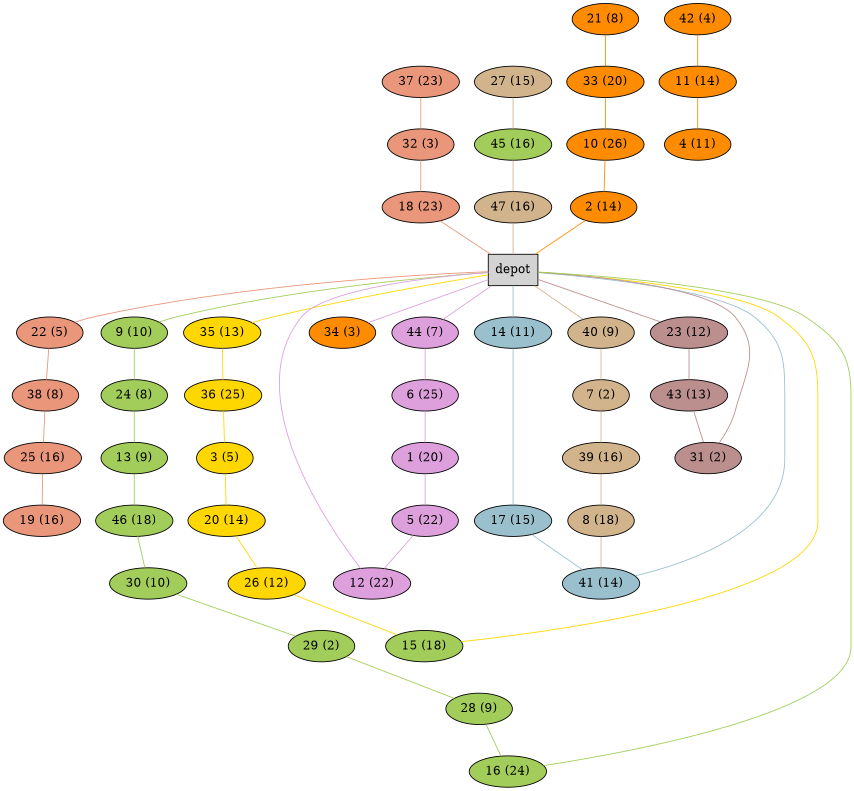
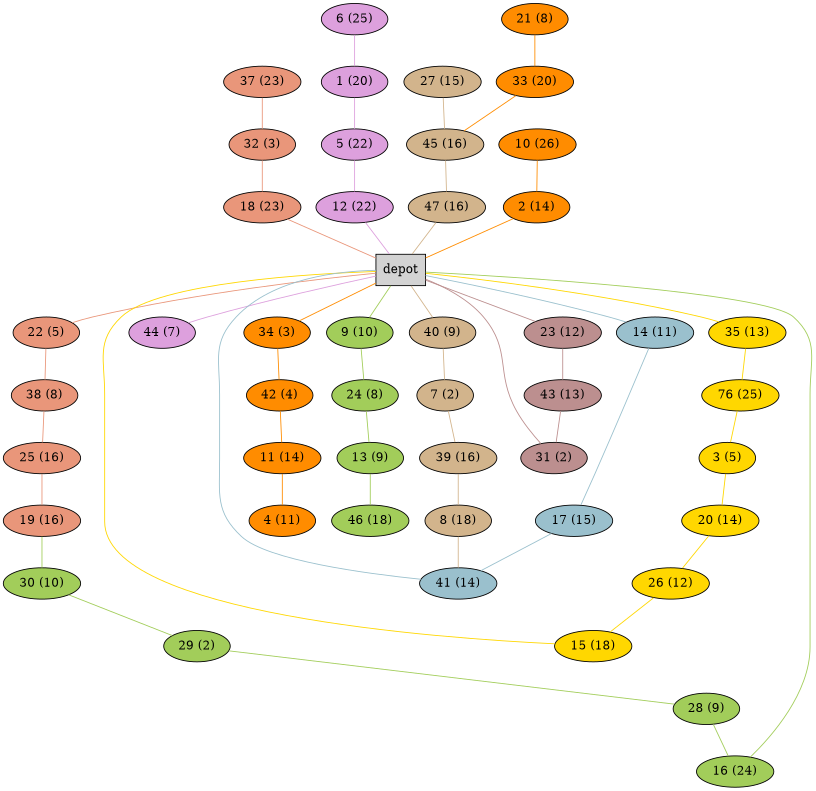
edge "33 (20)" -- "10 (26)": now "33 (20)" -- "45 (16)"
node "45 (16)": fillcolor darkolivegreen3 -> tan
edge "depot" -- "34 (3)": color plum -> darkorange
edge "34 (3)" -- "42 (4)": added
edge "44 (7)" -- "6 (25)": removed
node "36 (25)": label "36 (25)" -> "76 (25)"
edge "46 (18)" -- "30 (10)": now "19 (16)" -- "30 (10)"
node "15 (18)": fillcolor darkolivegreen3 -> gold
